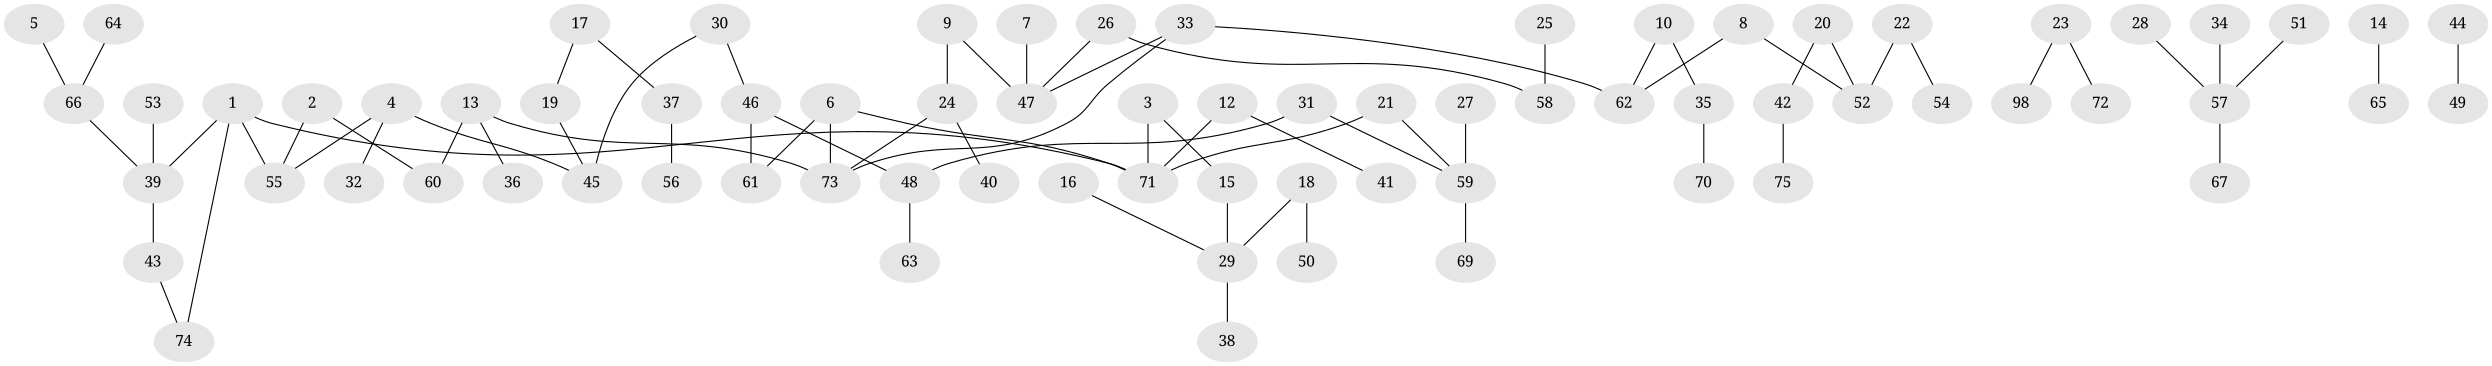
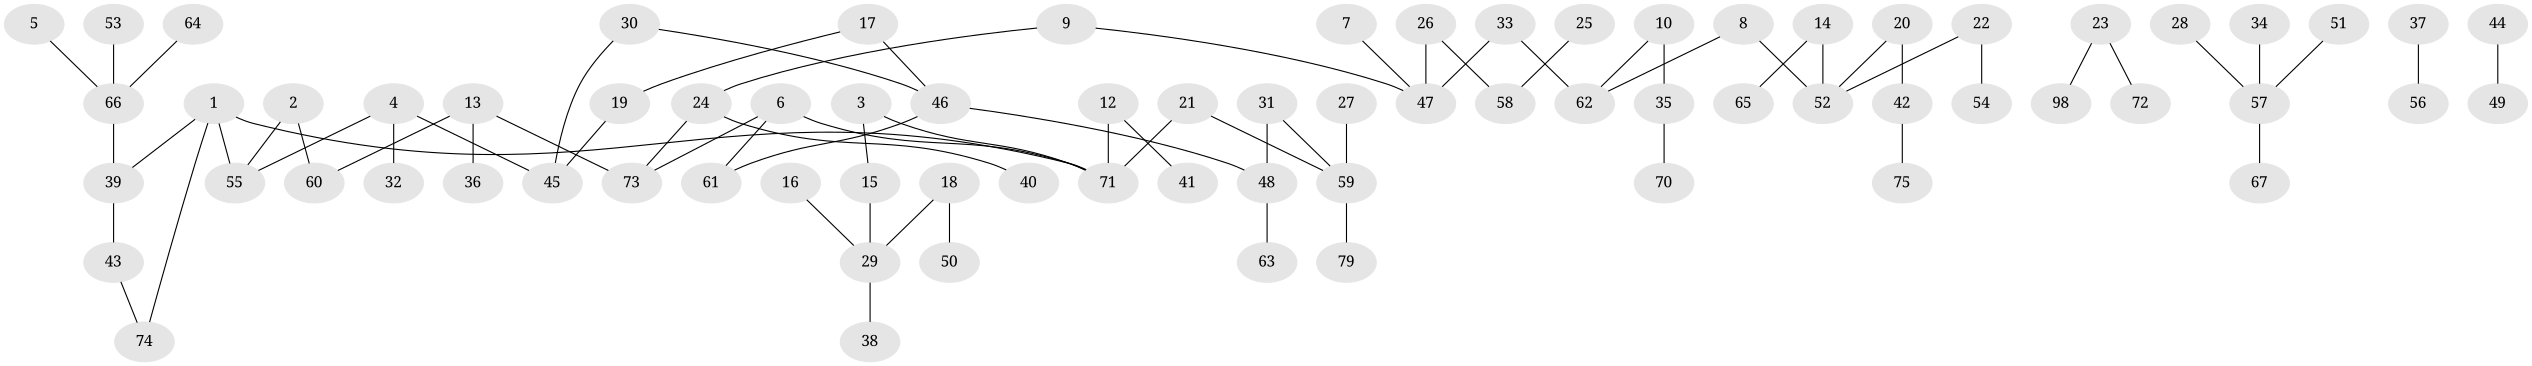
edge "17" -- "37": now "17" -- "46"
edge "14" -- "52": added
edge "33" -- "73": removed
edge "53" -- "39": now "53" -- "66"
node "69": label "69" -> "79"
